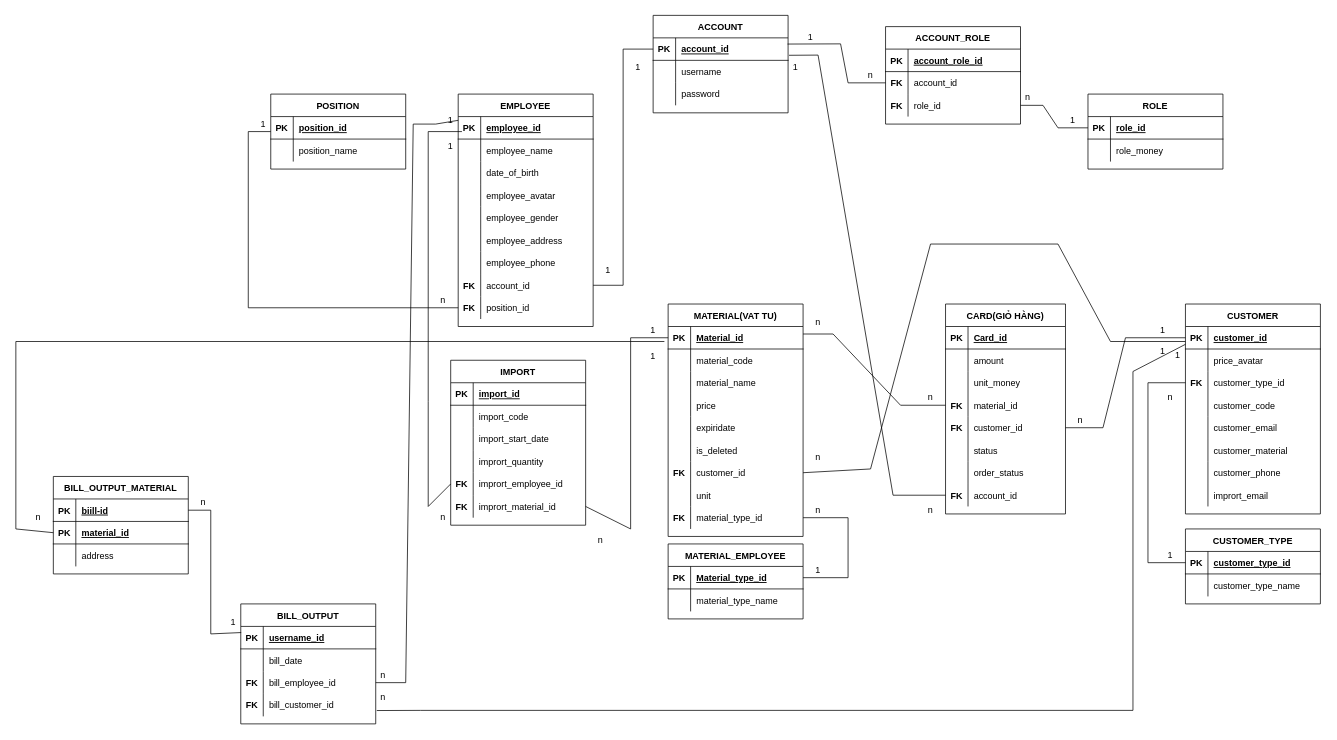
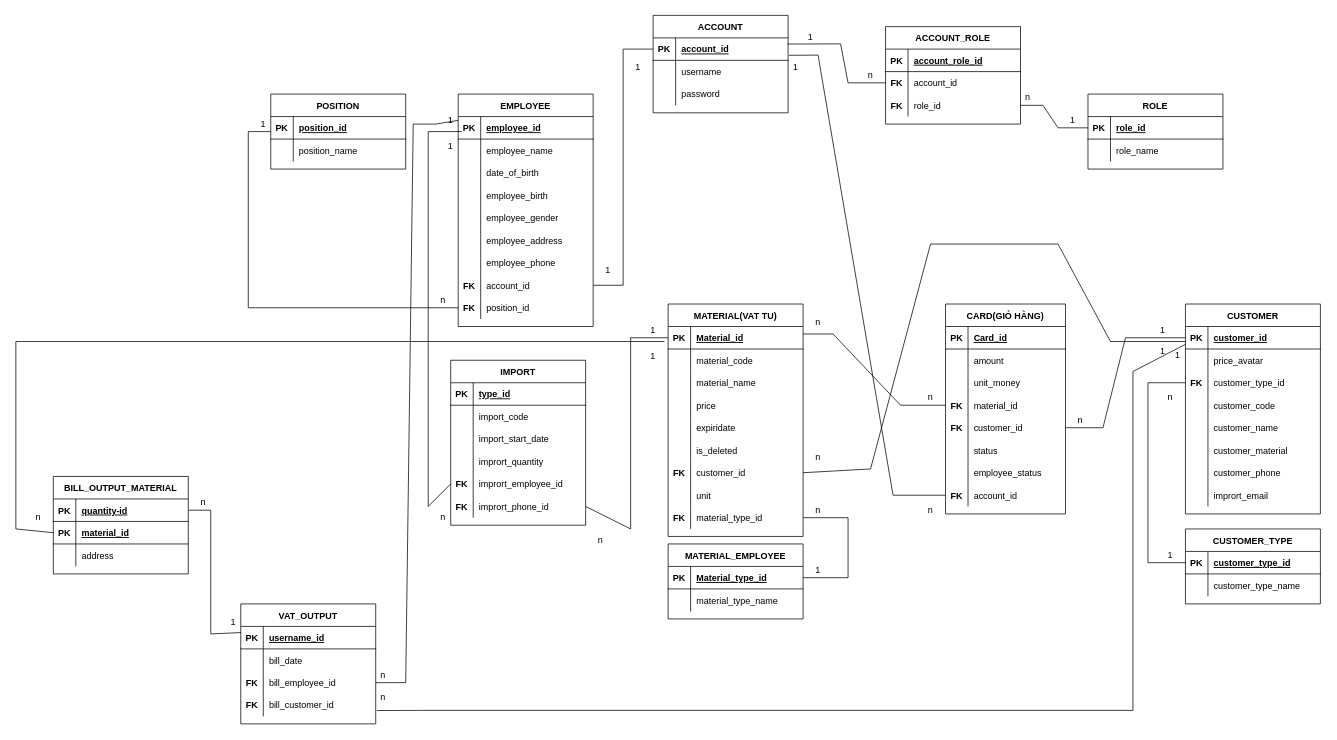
node "role_money": label "role_money" -> "role_name"
node "employee_avatar": label "employee_avatar" -> "employee_birth"
node "import_id": label "import_id" -> "type_id"
node "customer_email": label "customer_email" -> "customer_name"
node "order_status": label "order_status" -> "employee_status"
node "imprort_material_id": label "imprort_material_id" -> "imprort_phone_id"
node "biill-id": label "biill-id" -> "quantity-id"
node "BILL_OUTPUT": label "BILL_OUTPUT" -> "VAT_OUTPUT"
